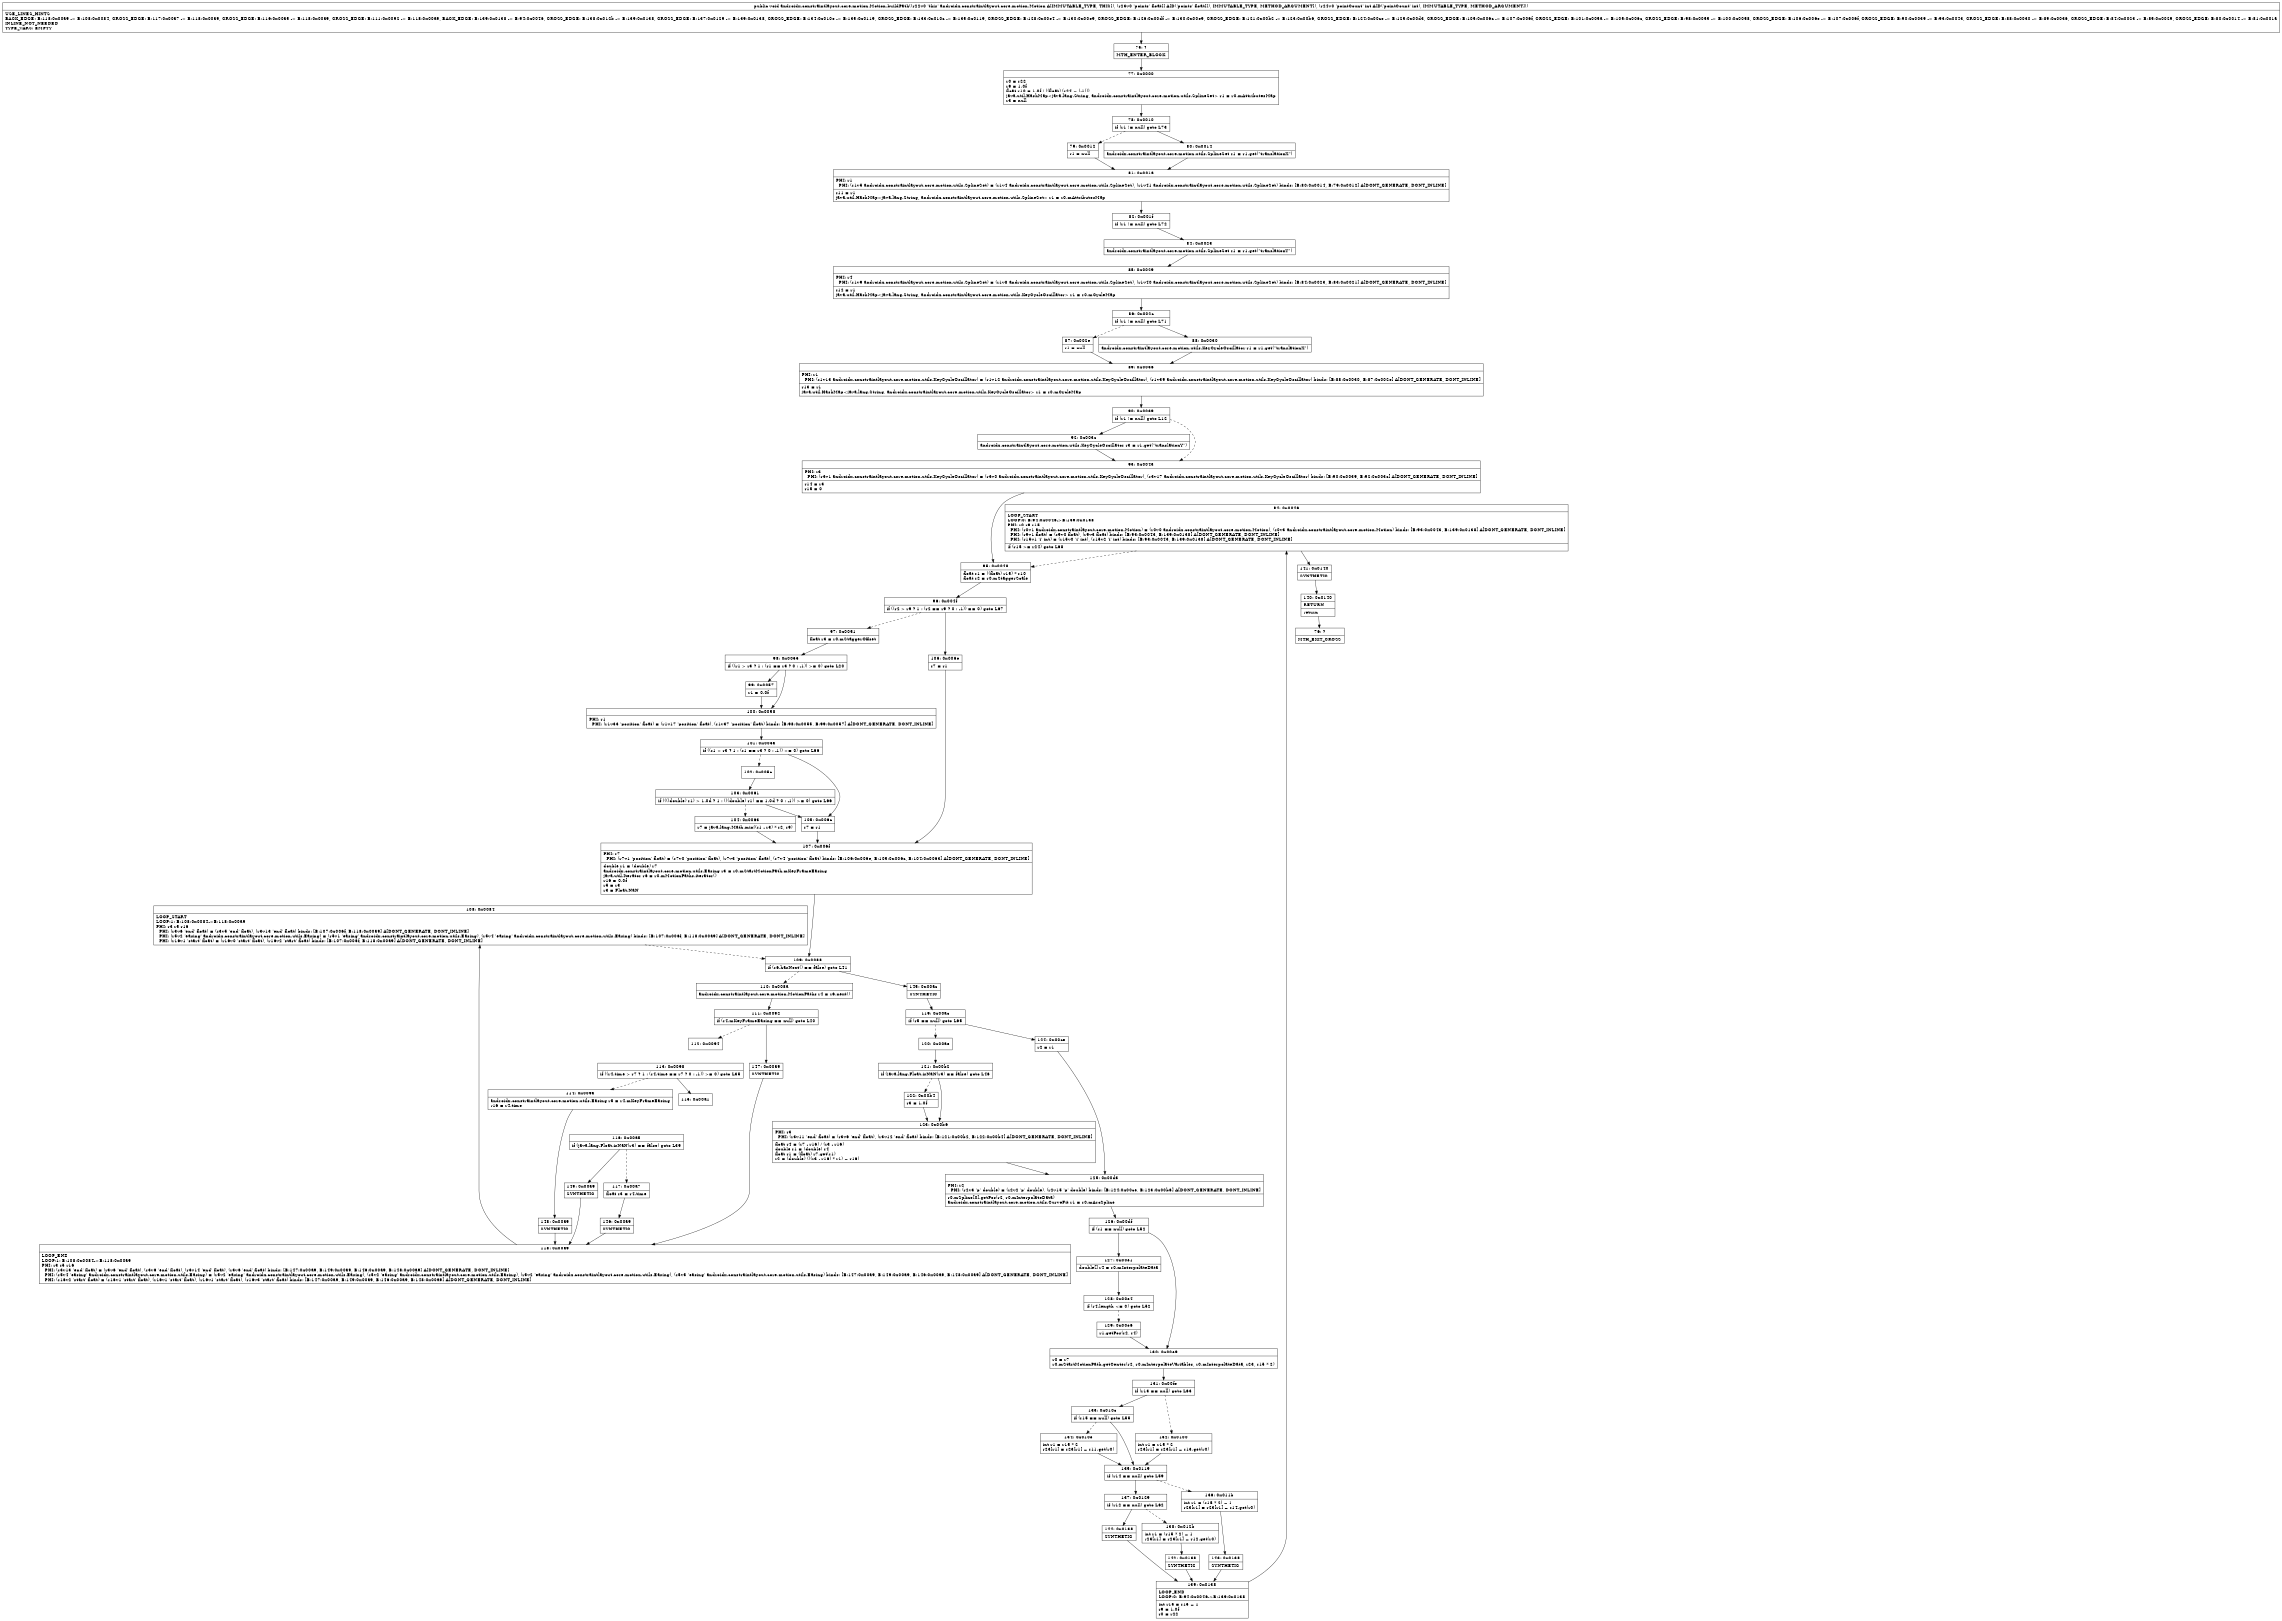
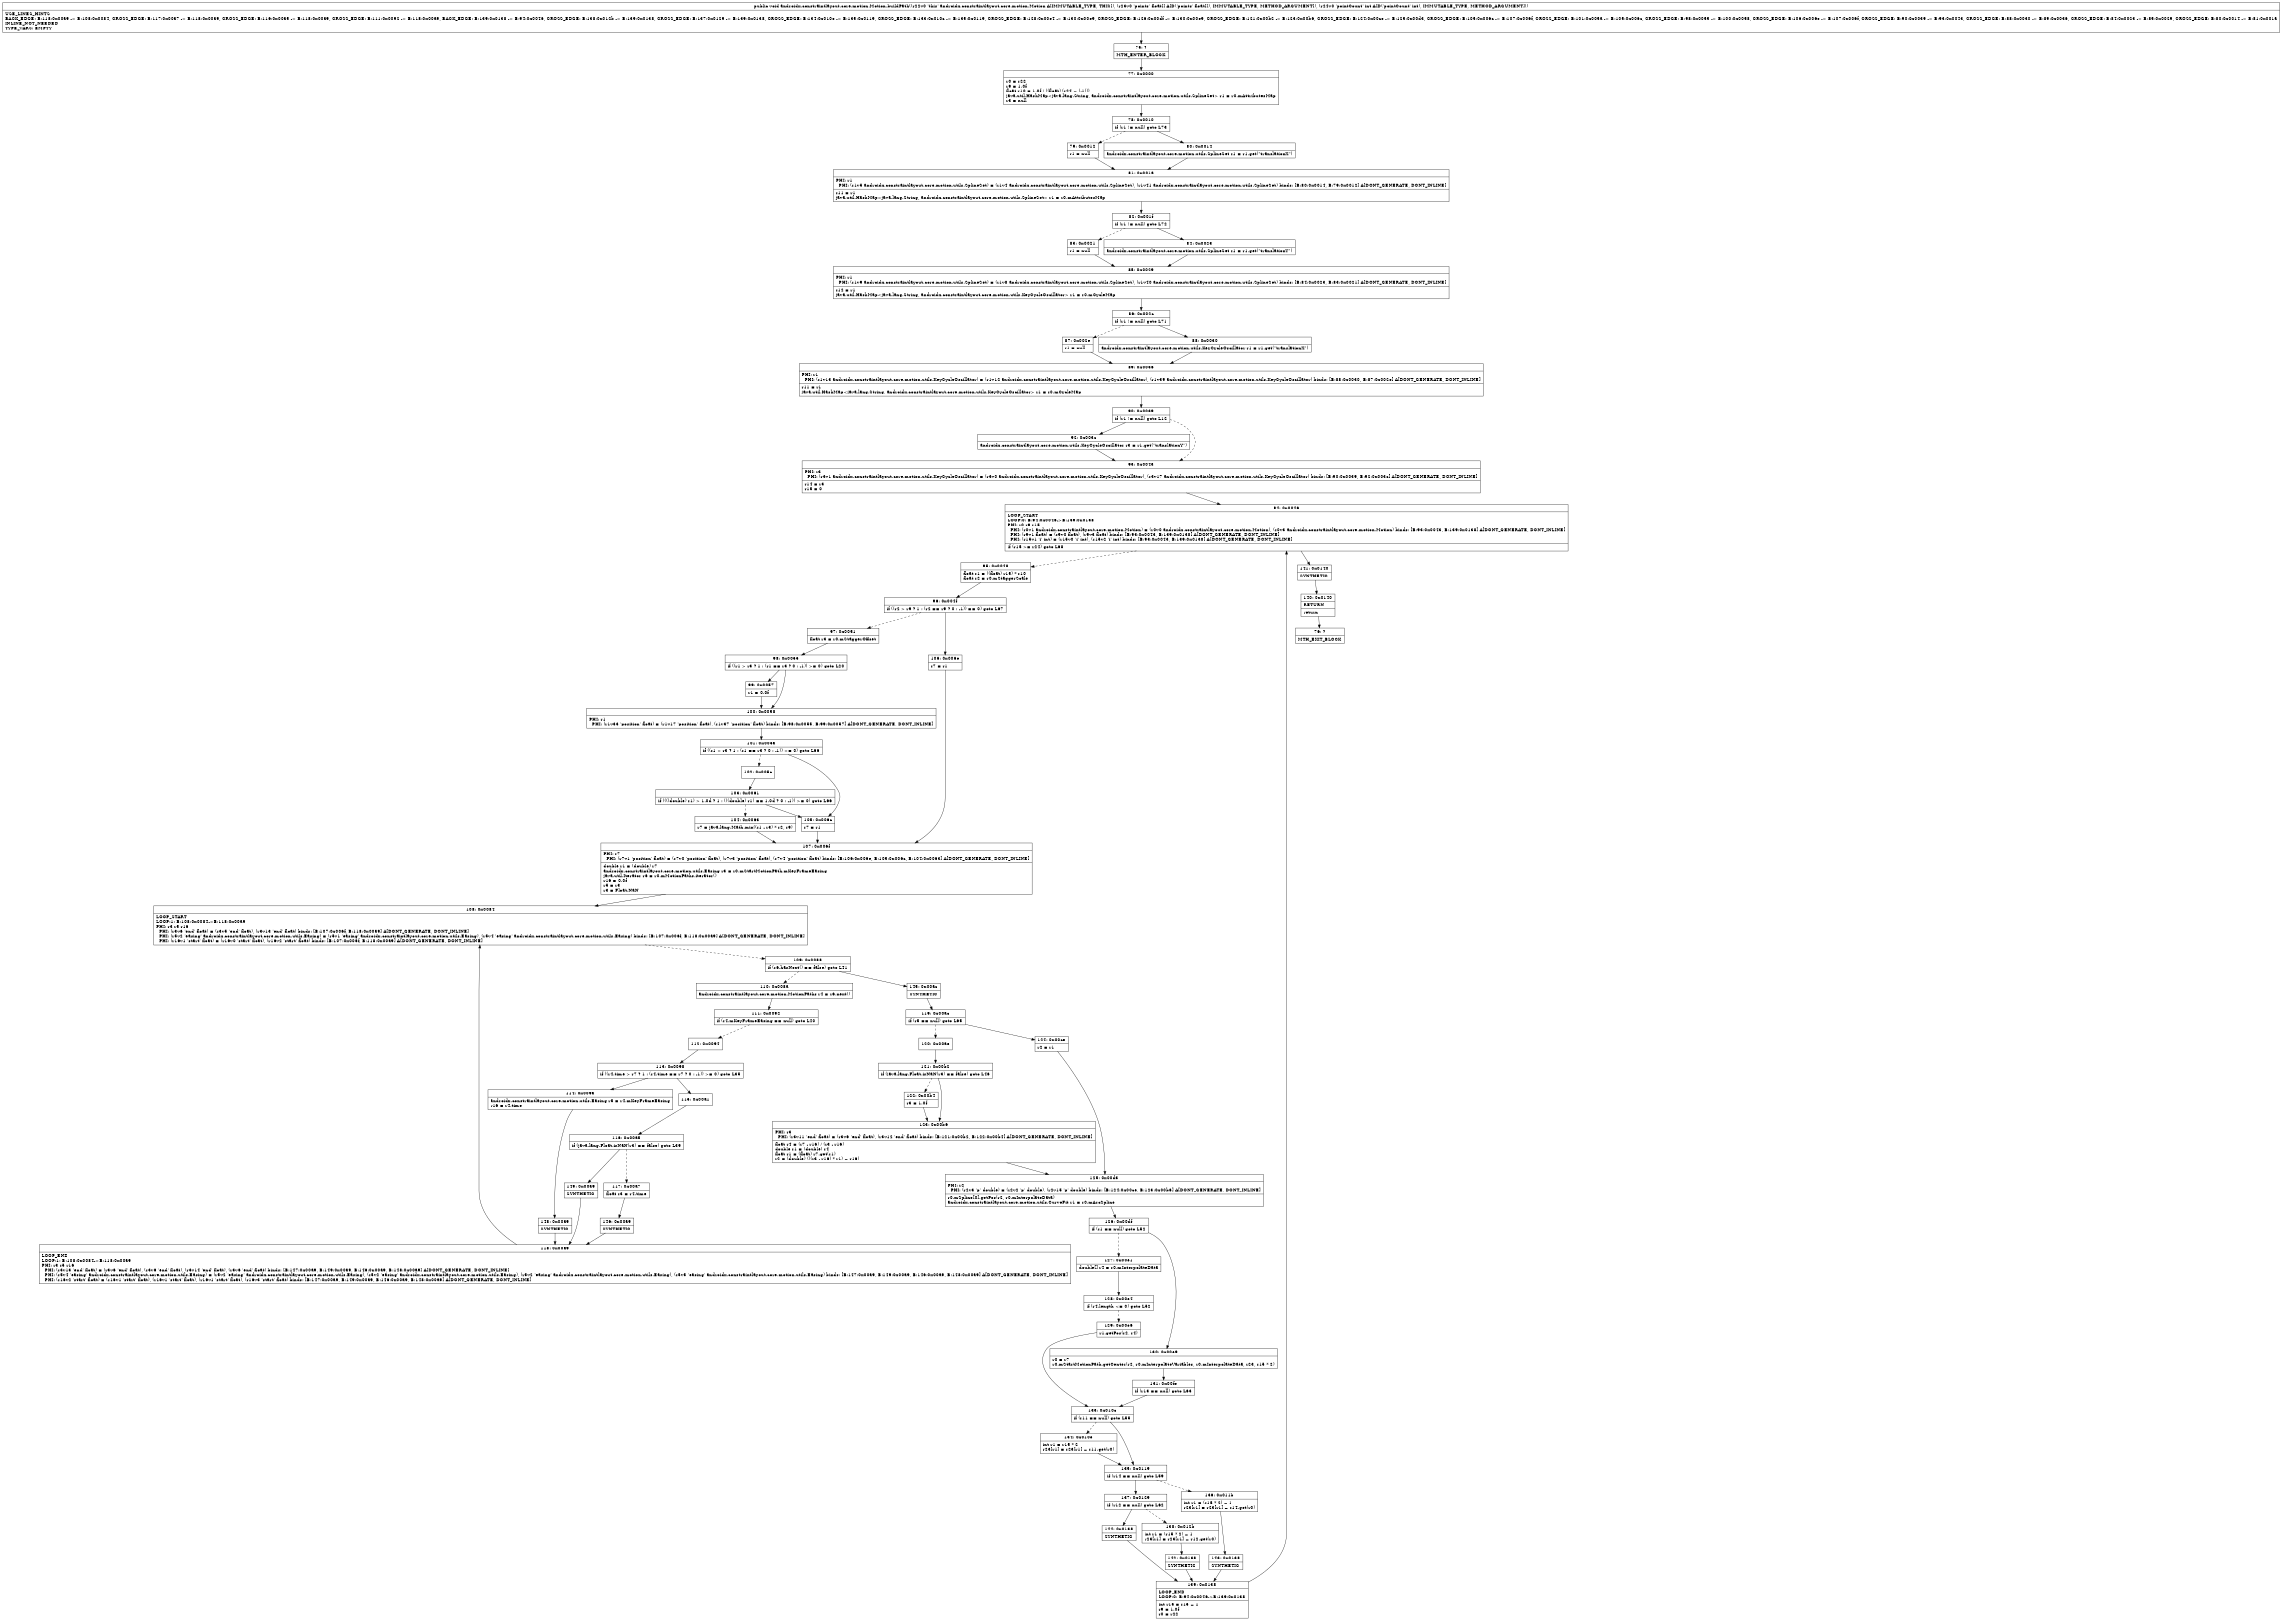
node "83: 0x0021": added
node "85: 0x0029": text "PHI: r4" -> "PHI: r1"
node "89: 0x0036": text "r13 = r1" -> "r11 = r1"
edge "93: 0x0043" -> "95: 0x0048": now "93: 0x0043" -> "94: 0x0046"
node "76: ?": text "MTH_EXIT_CROSS" -> "MTH_EXIT_BLOCK"
edge "107: 0x006f" -> "109: 0x0088": now "107: 0x006f" -> "108: 0x0084"
edge "112: 0x0094" -> "113: 0x0098": added
node "147: 0x00a9": removed
edge "113: 0x0098" -> "114: 0x009a": style dashed -> solid
edge "115: 0x00a1" -> "116: 0x00a5": added
edge "126: 0x00df" -> "127: 0x00e1": style solid -> dashed
edge "129: 0x00e6" -> "130: 0x00e9": now "129: 0x00e6" -> "133: 0x010c"
node "133: 0x010c": text "if (r15 == null) goto L55" -> "if (r11 == null) goto L55"
node "132: 0x0100": removed
